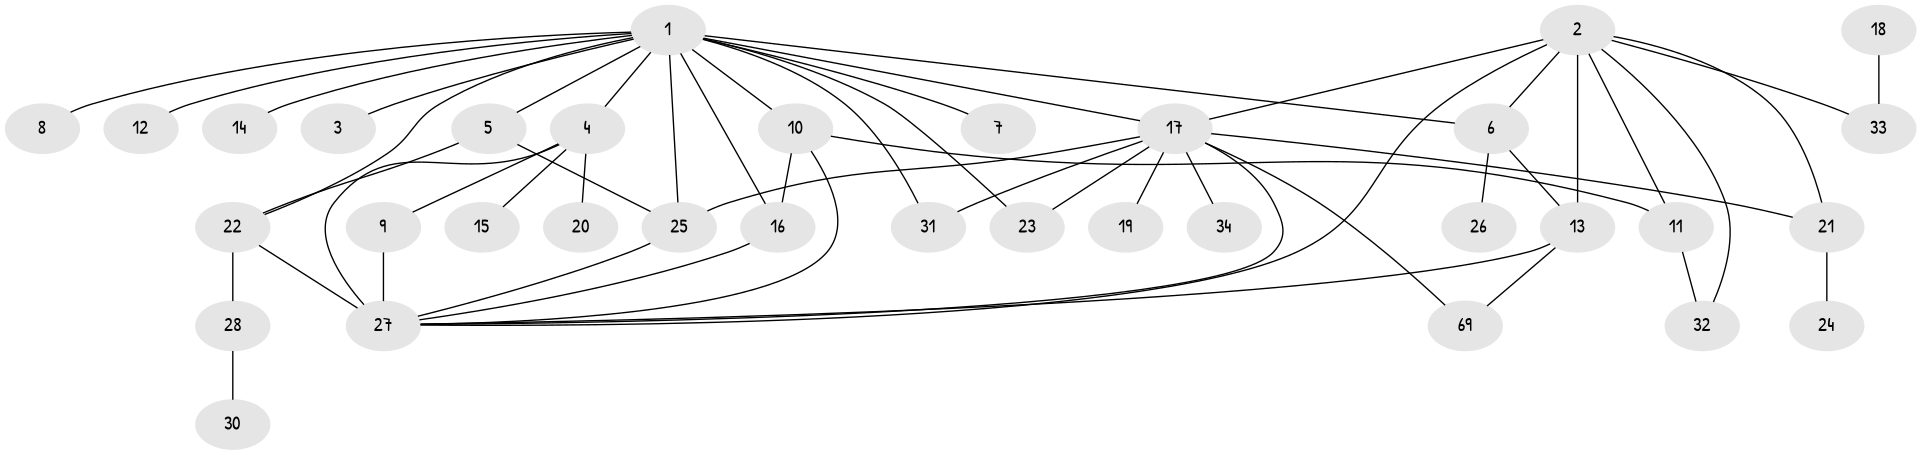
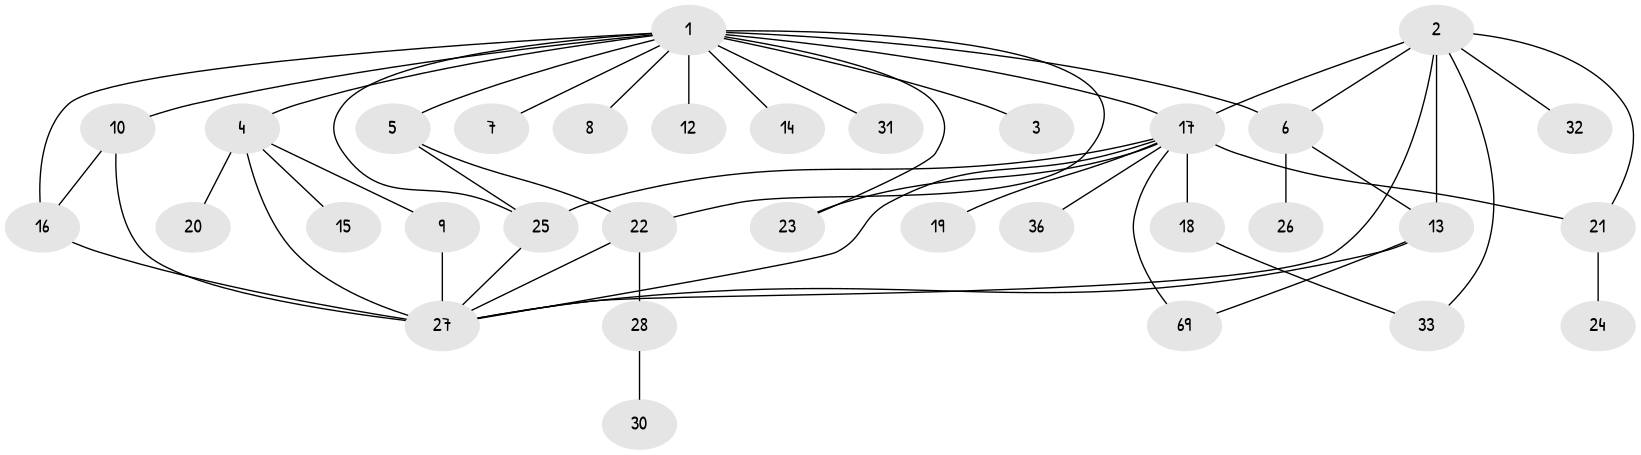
edge "17" -- "31": now "17" -- "18"
node "34": label "34" -> "36"
node "11": removed
